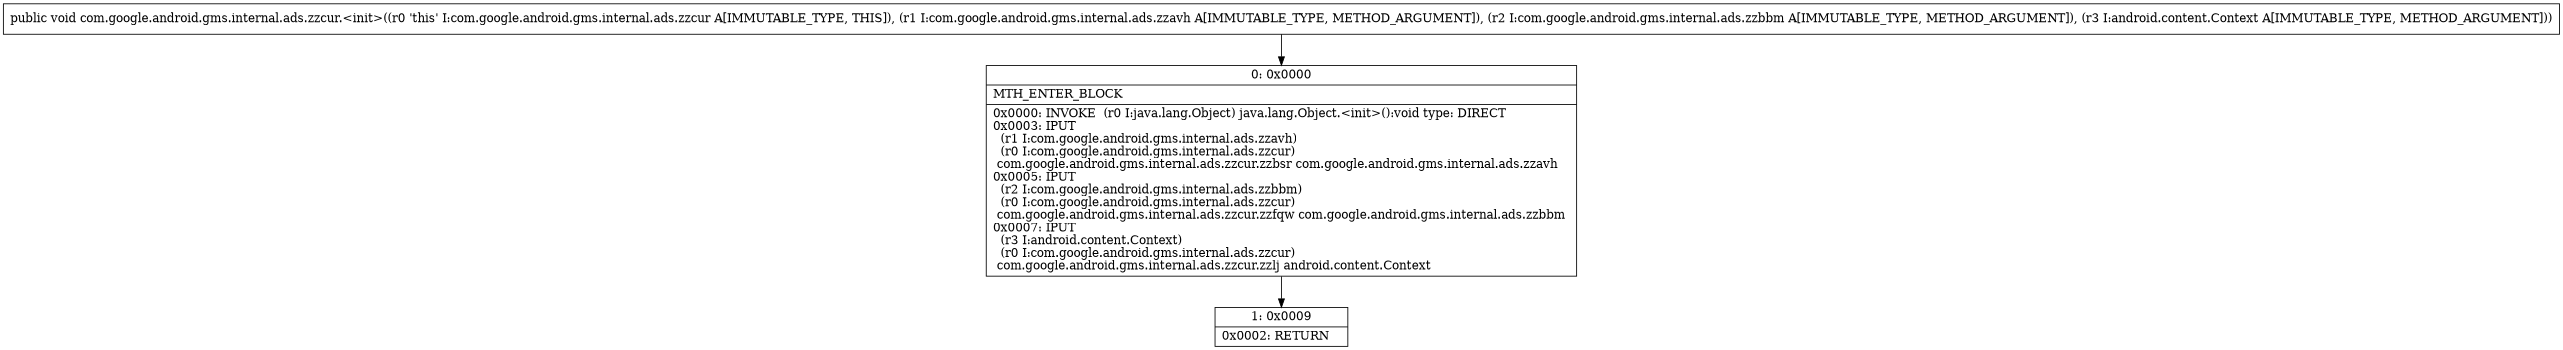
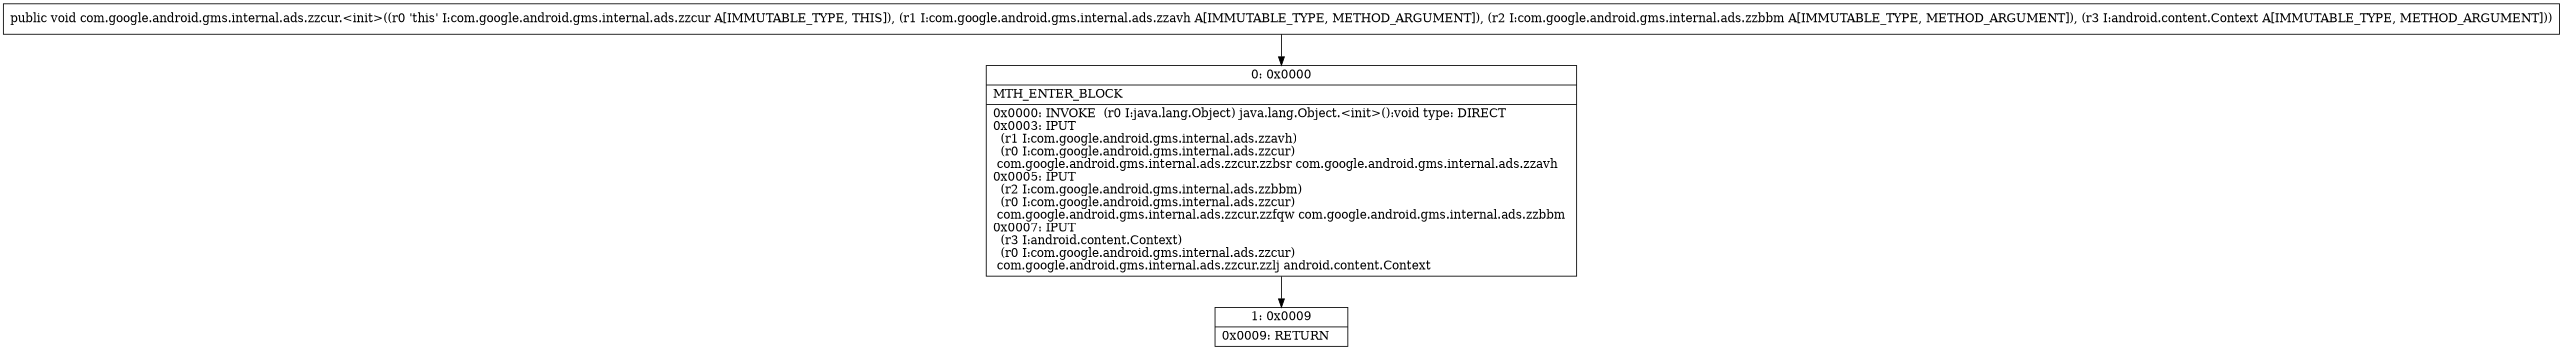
node "1: 0x0009": text "0x0002: RETURN" -> "0x0009: RETURN"
